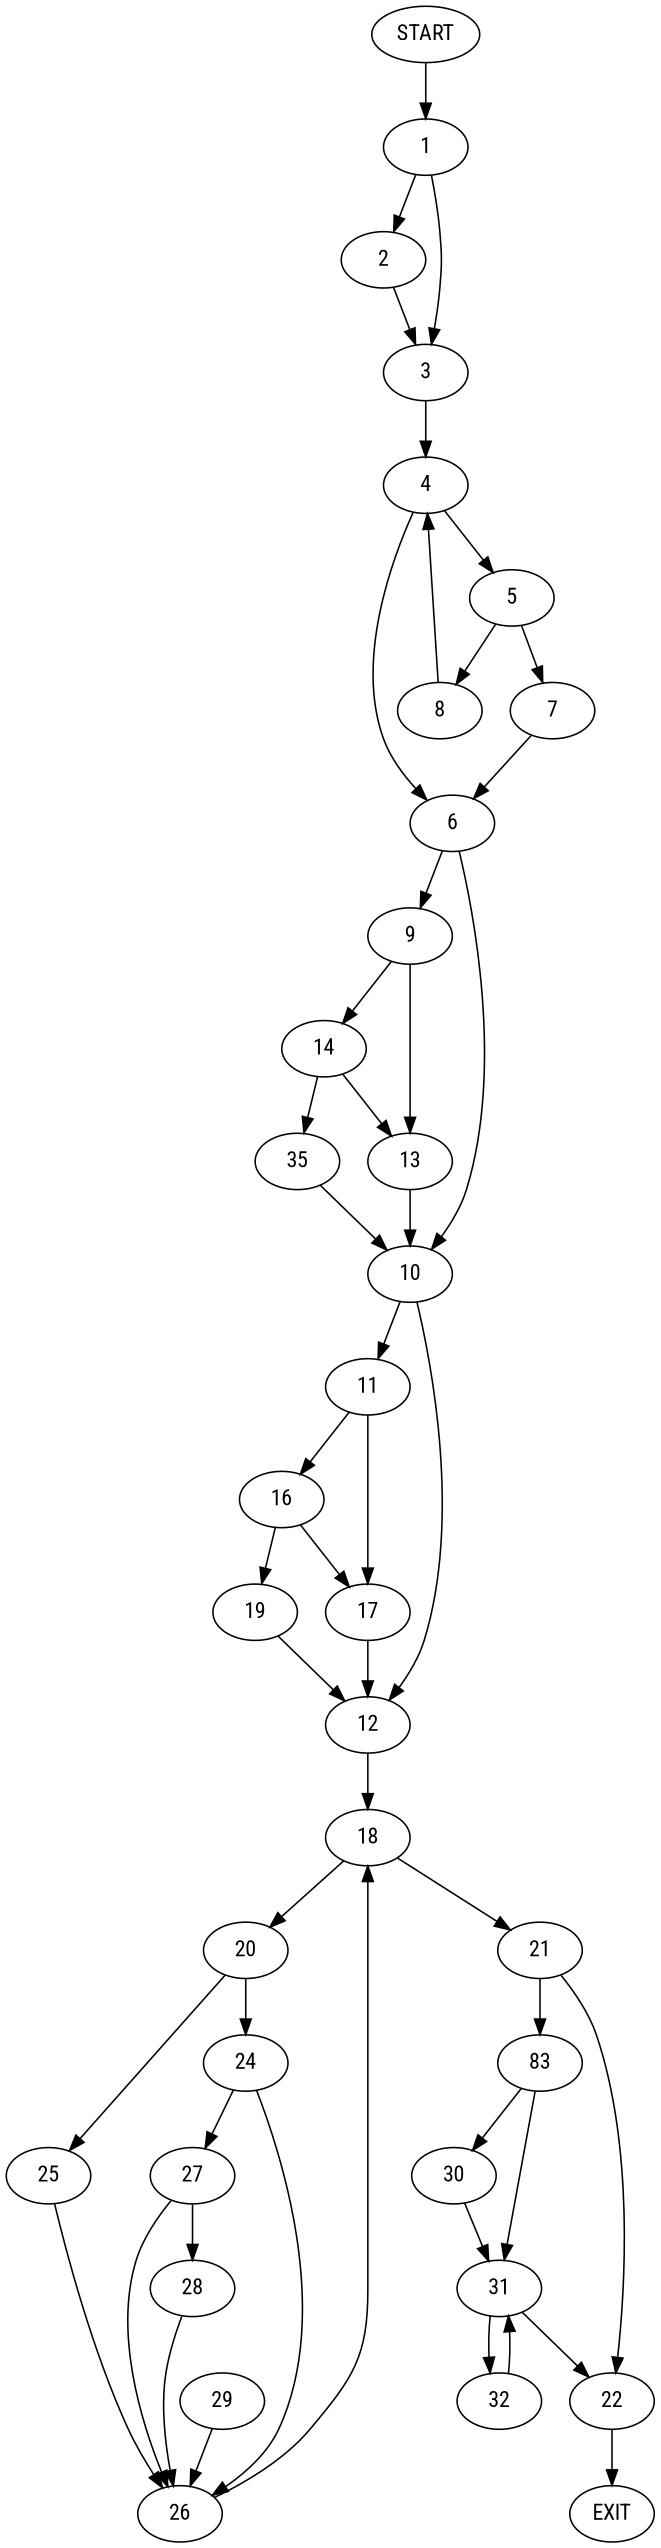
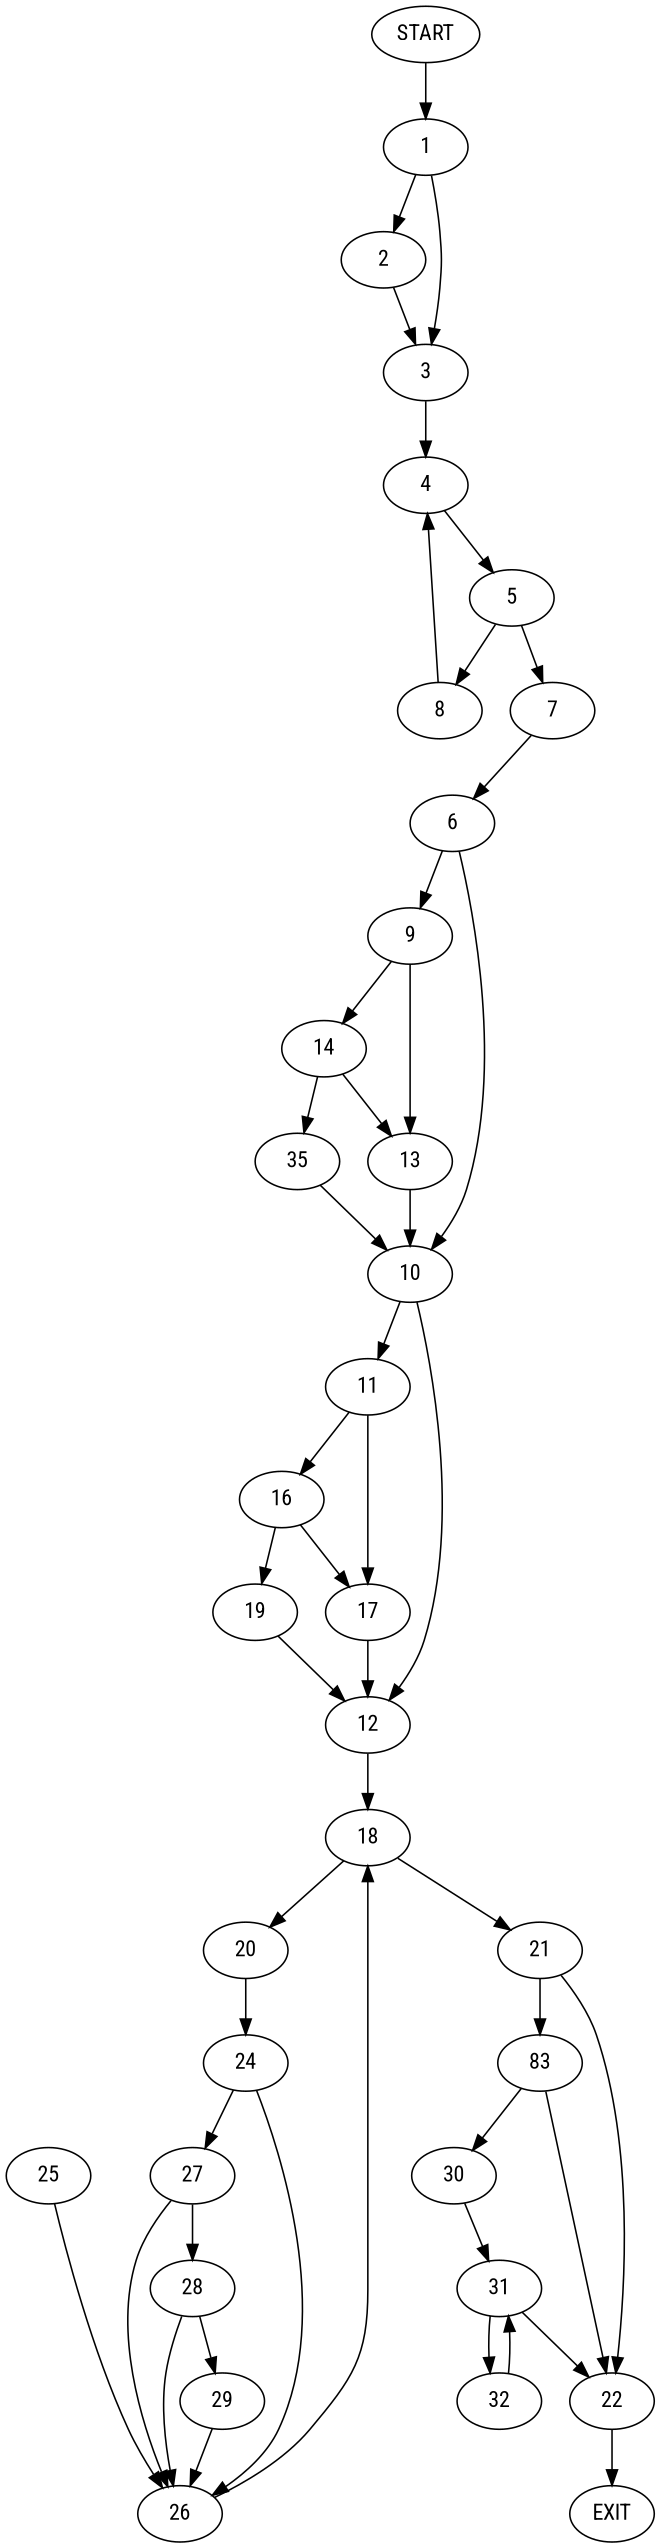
edge "4" -> "6": removed
edge "20" -> "25": removed
edge "83" -> "31": now "83" -> "22"
edge "28" -> "29": added
